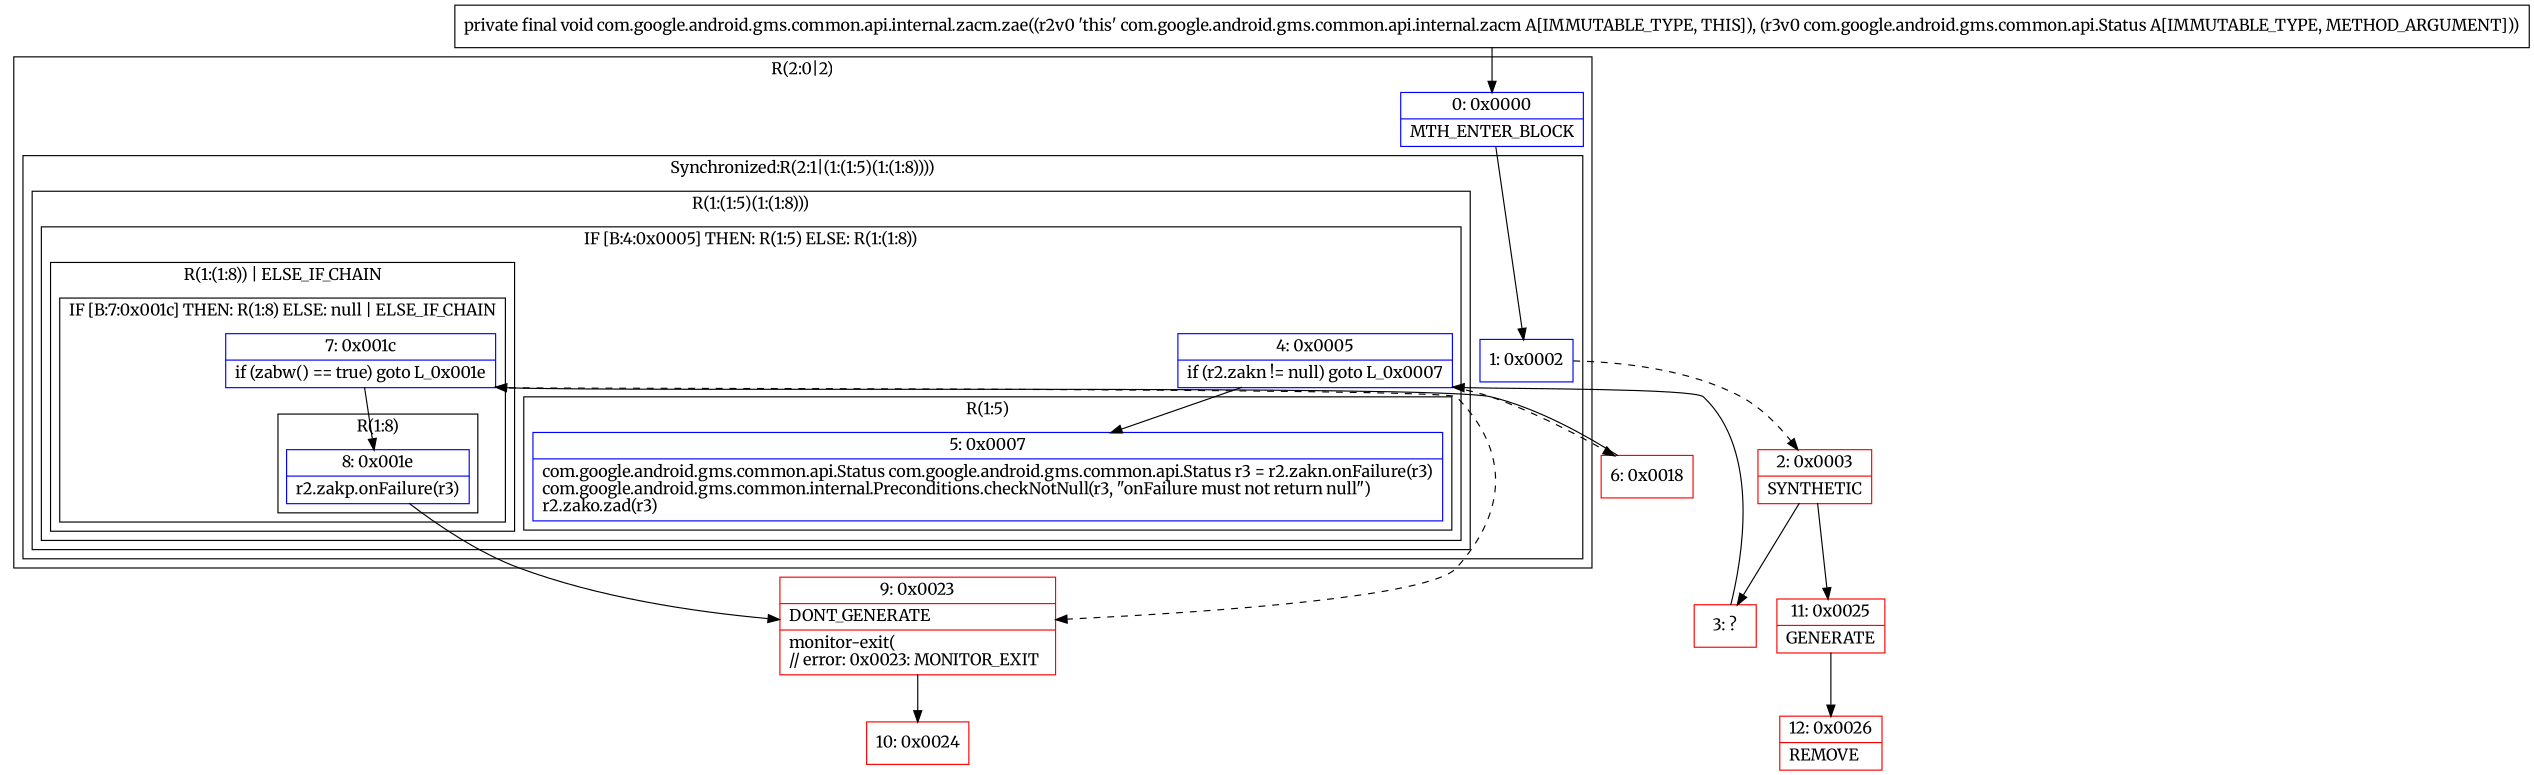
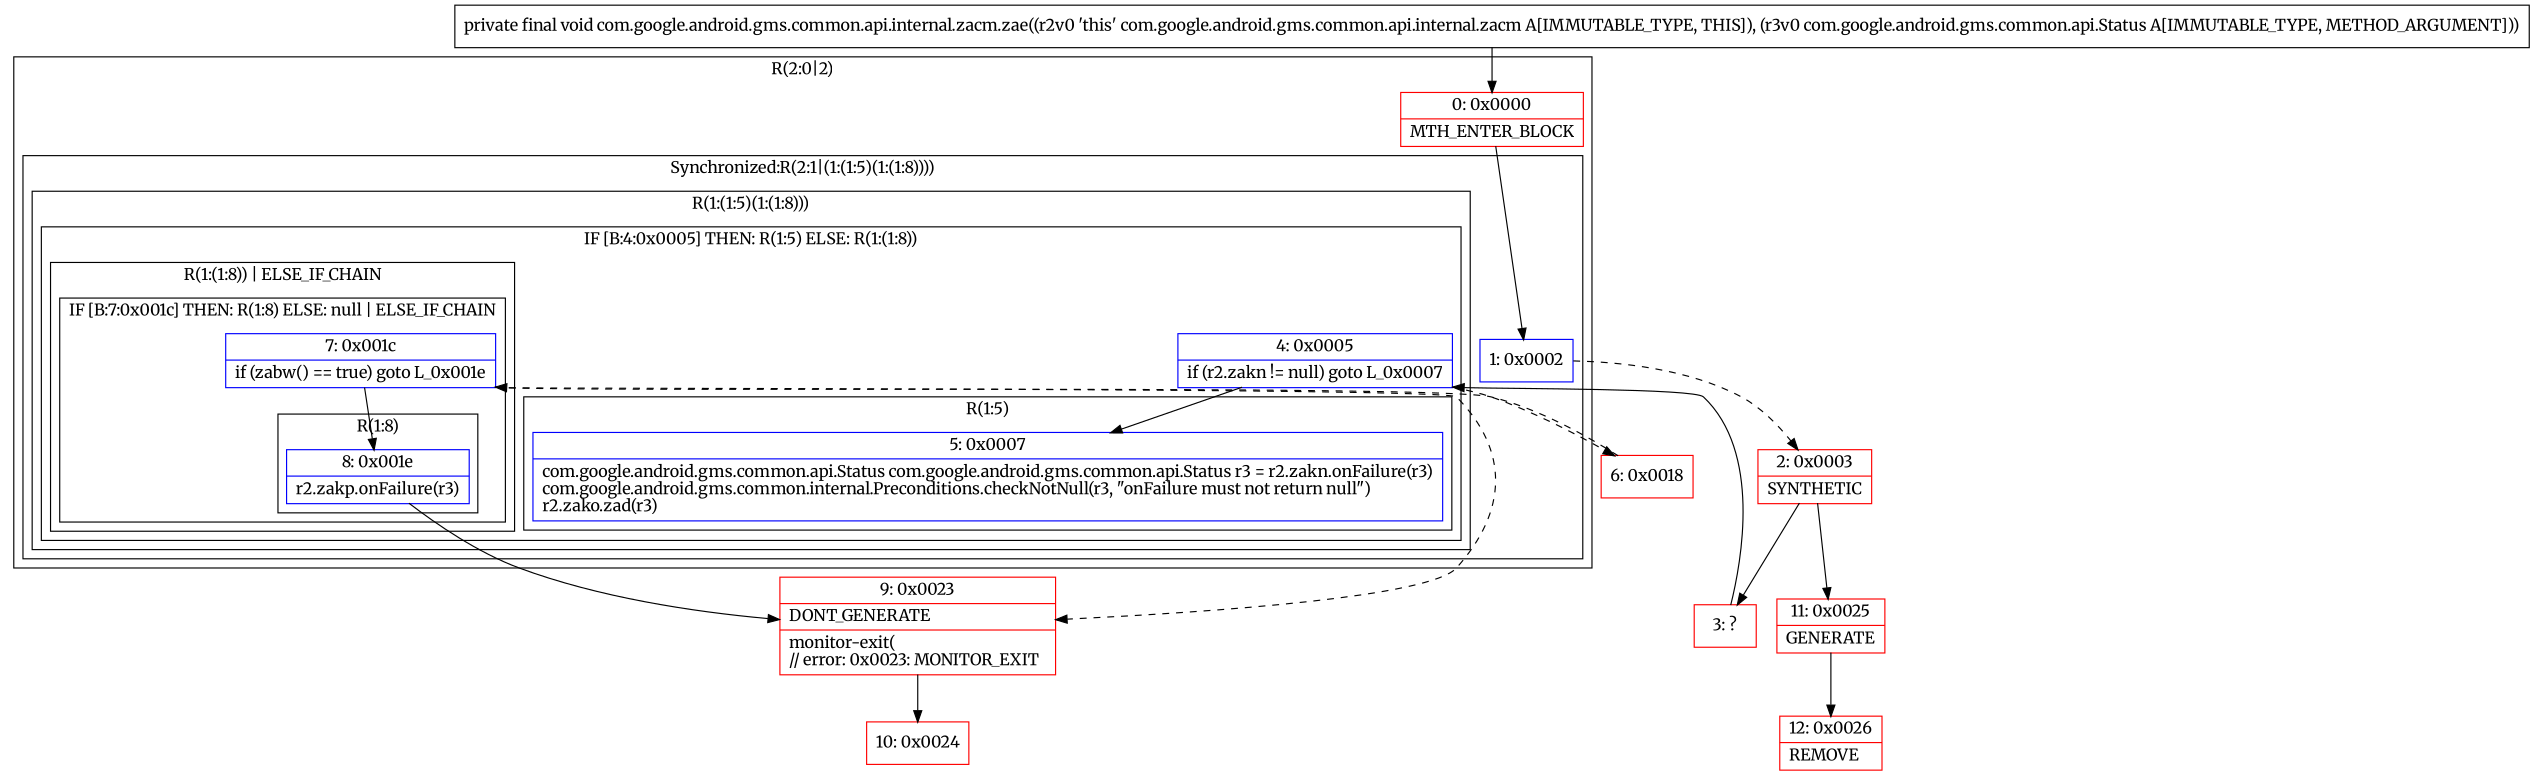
node "0: 0x0000": color blue -> red
edge "6: 0x0018" -> "7: 0x001c": style solid -> dashed
